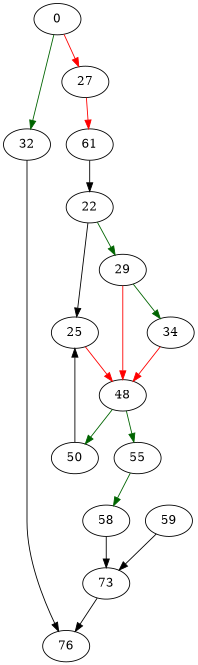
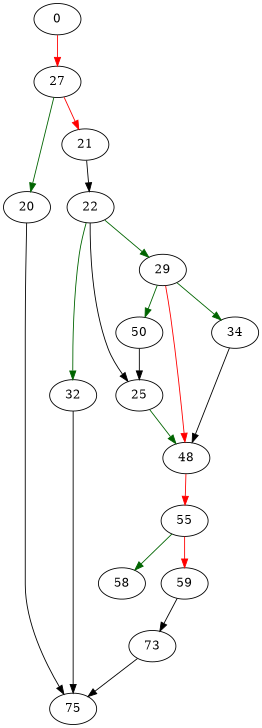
edge "0" -> "32": now "22" -> "32"
node "61": label "61" -> "21"
node "20": added
edge "25" -> "48": color red -> darkgreen
edge "34" -> "48": color red -> black
edge "48" -> "55": color darkgreen -> red
edge "48" -> "50": now "29" -> "50"
edge "58" -> "73": removed
edge "55" -> "59": added
node "76": label "76" -> "75"
